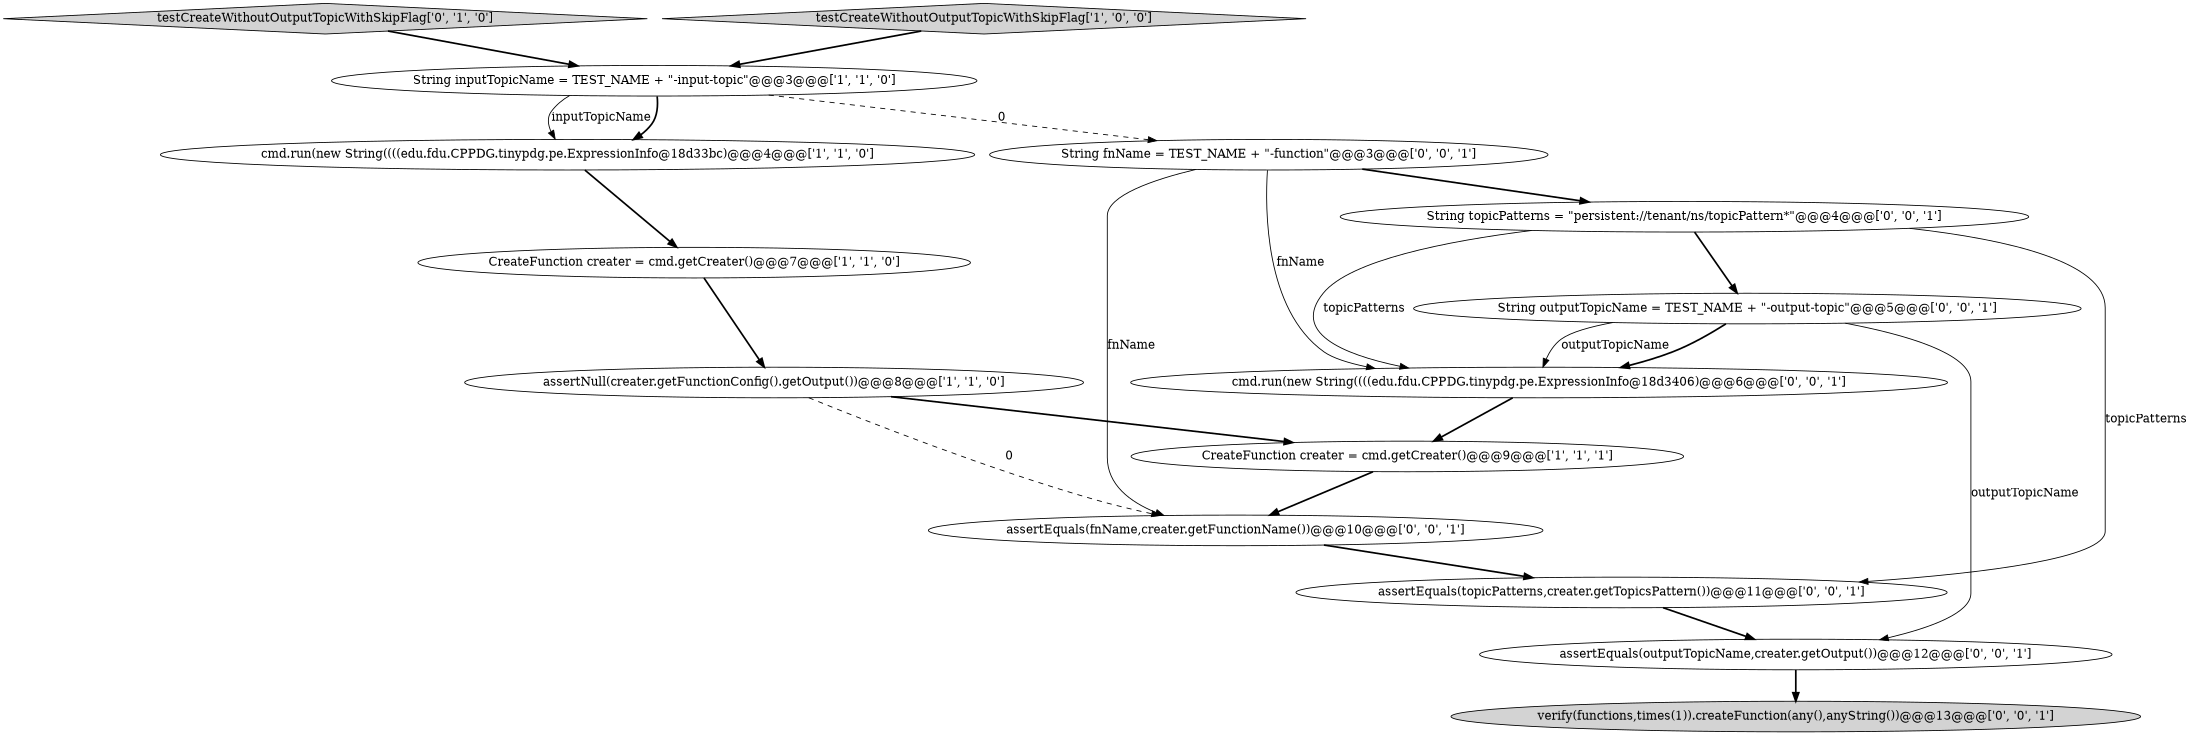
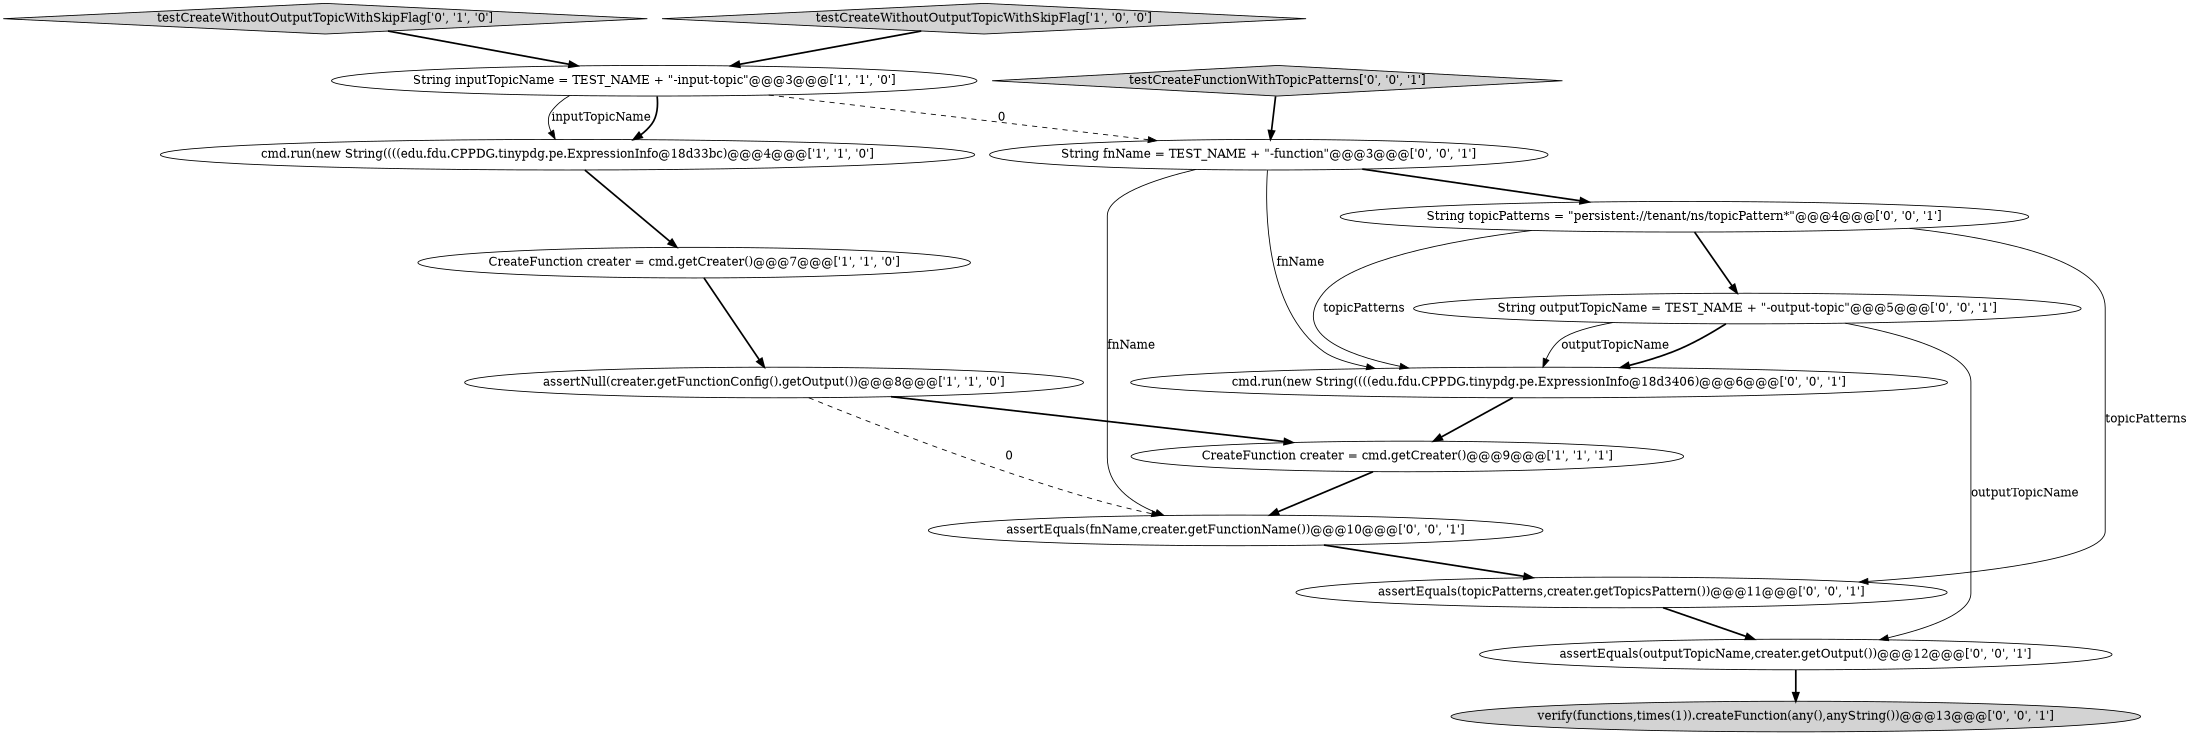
node "testCreateFunctionWithTopicPatterns['0', '0', '1']": added
